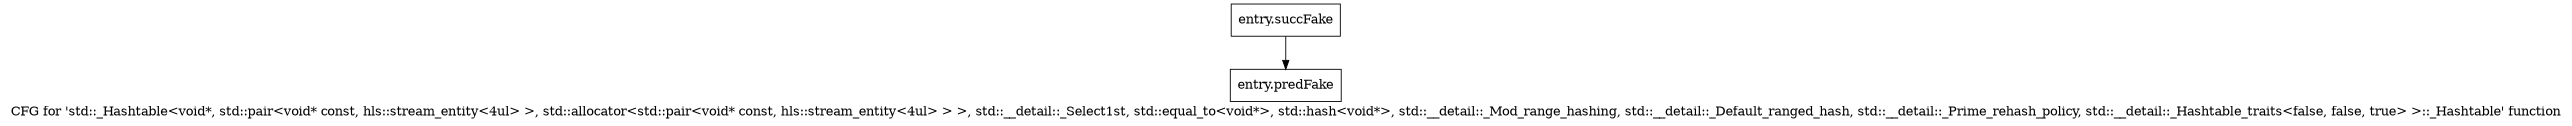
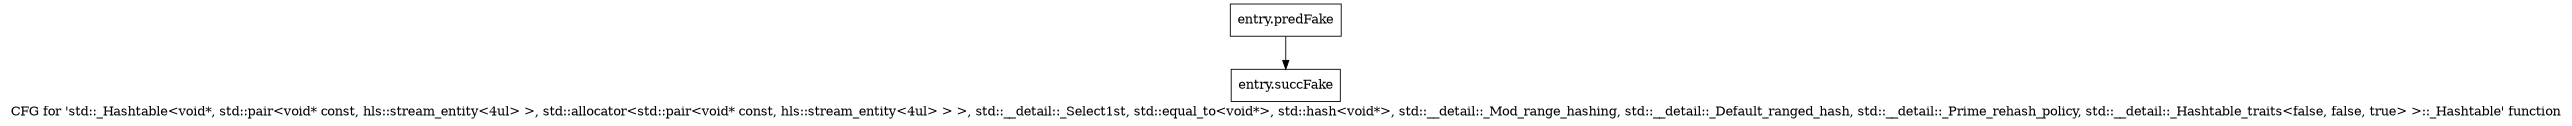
edge "entry.succFake" -> "entry.predFake": reversed
